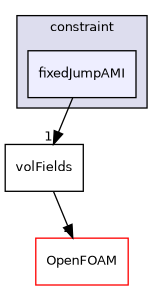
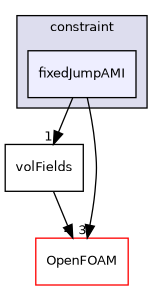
edge "fixedJumpAMI" -> "OpenFOAM": added
